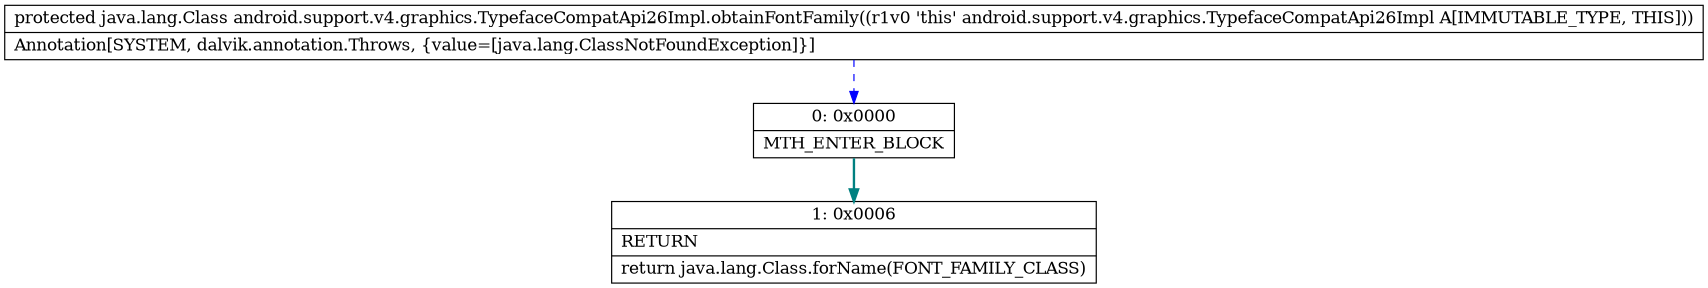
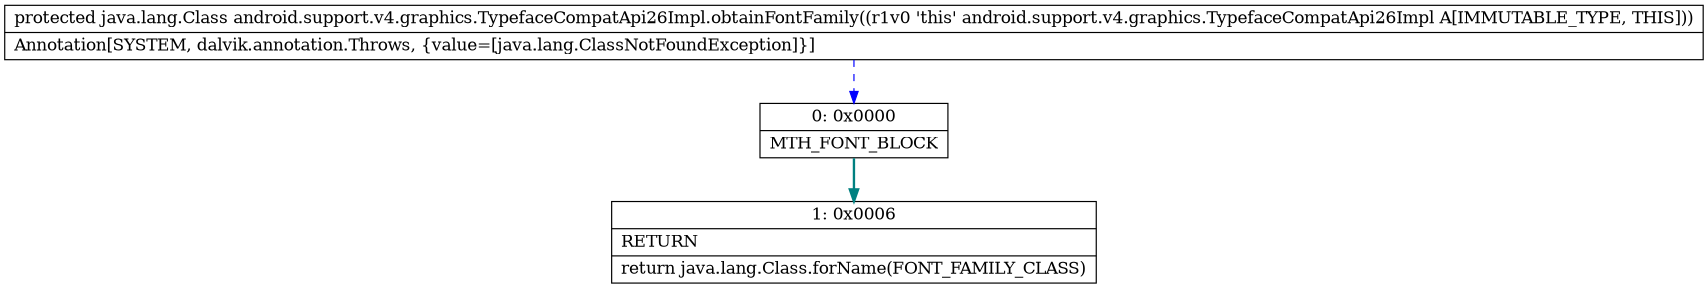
node "0: 0x0000": text "MTH_ENTER_BLOCK" -> "MTH_FONT_BLOCK"
